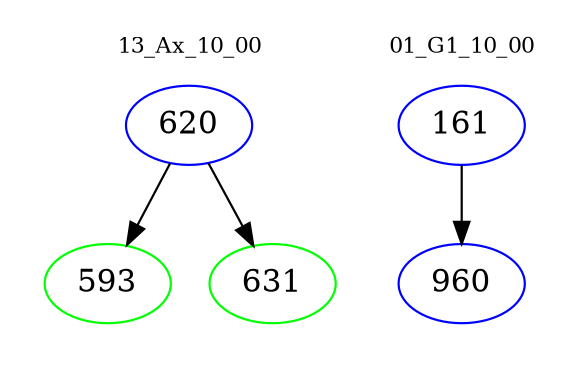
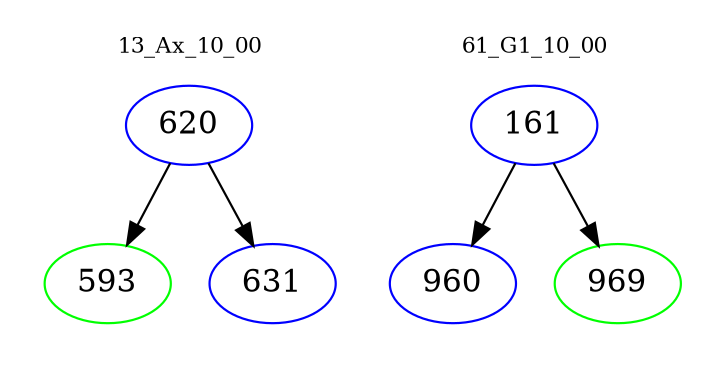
cluster "01_G1_10_00": label "01_G1_10_00" -> "61_G1_10_00"
node "631": color green -> blue
node "969": added
